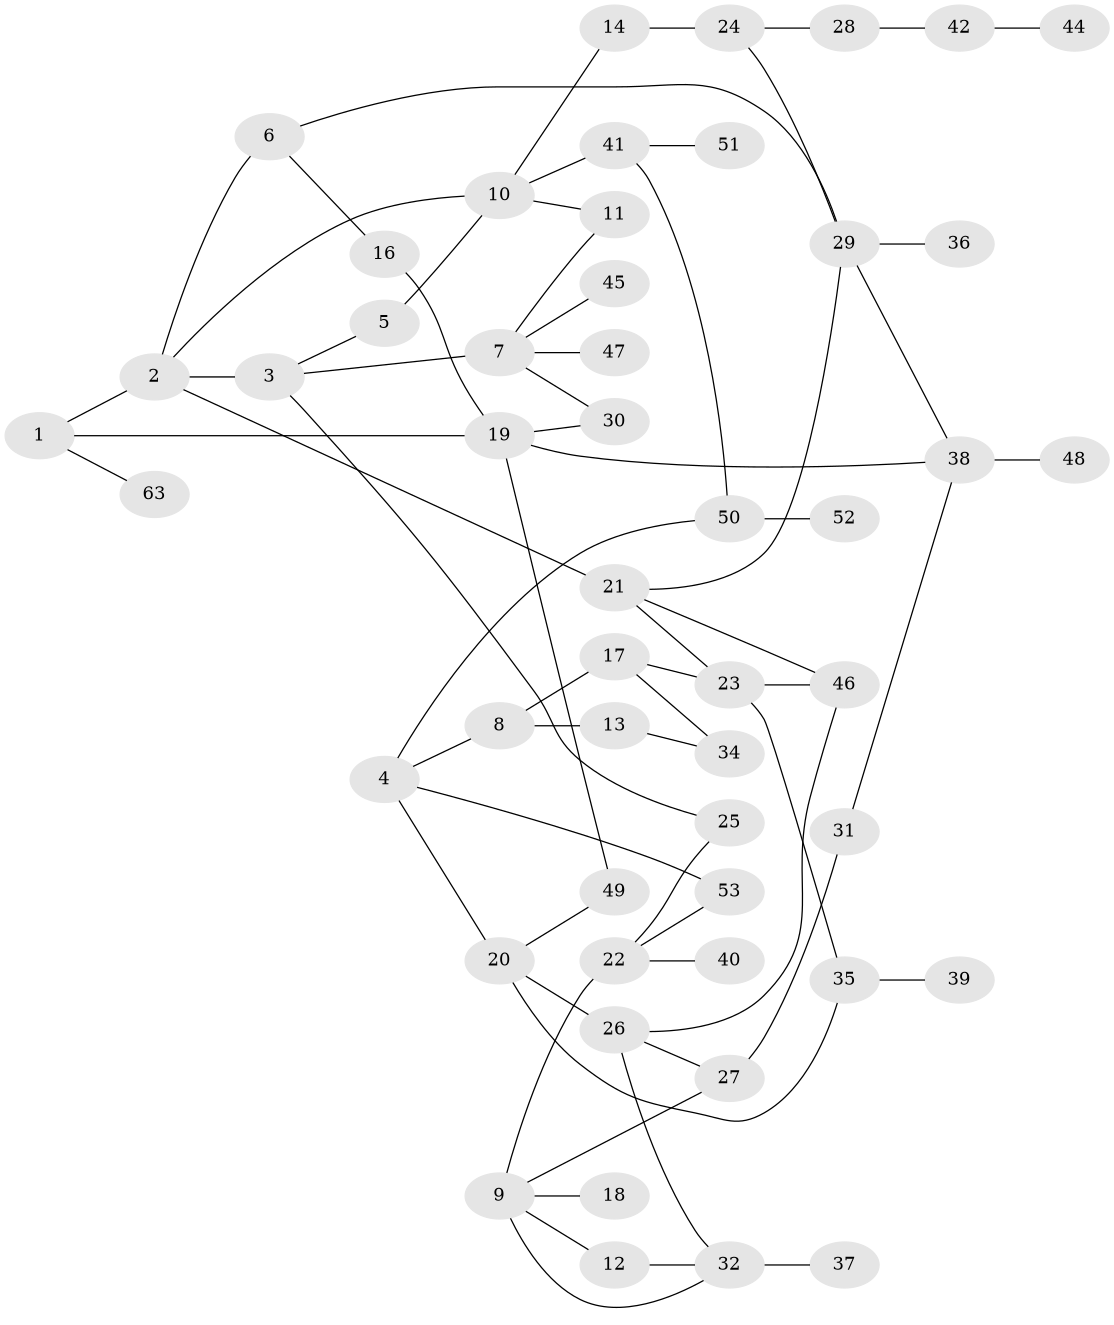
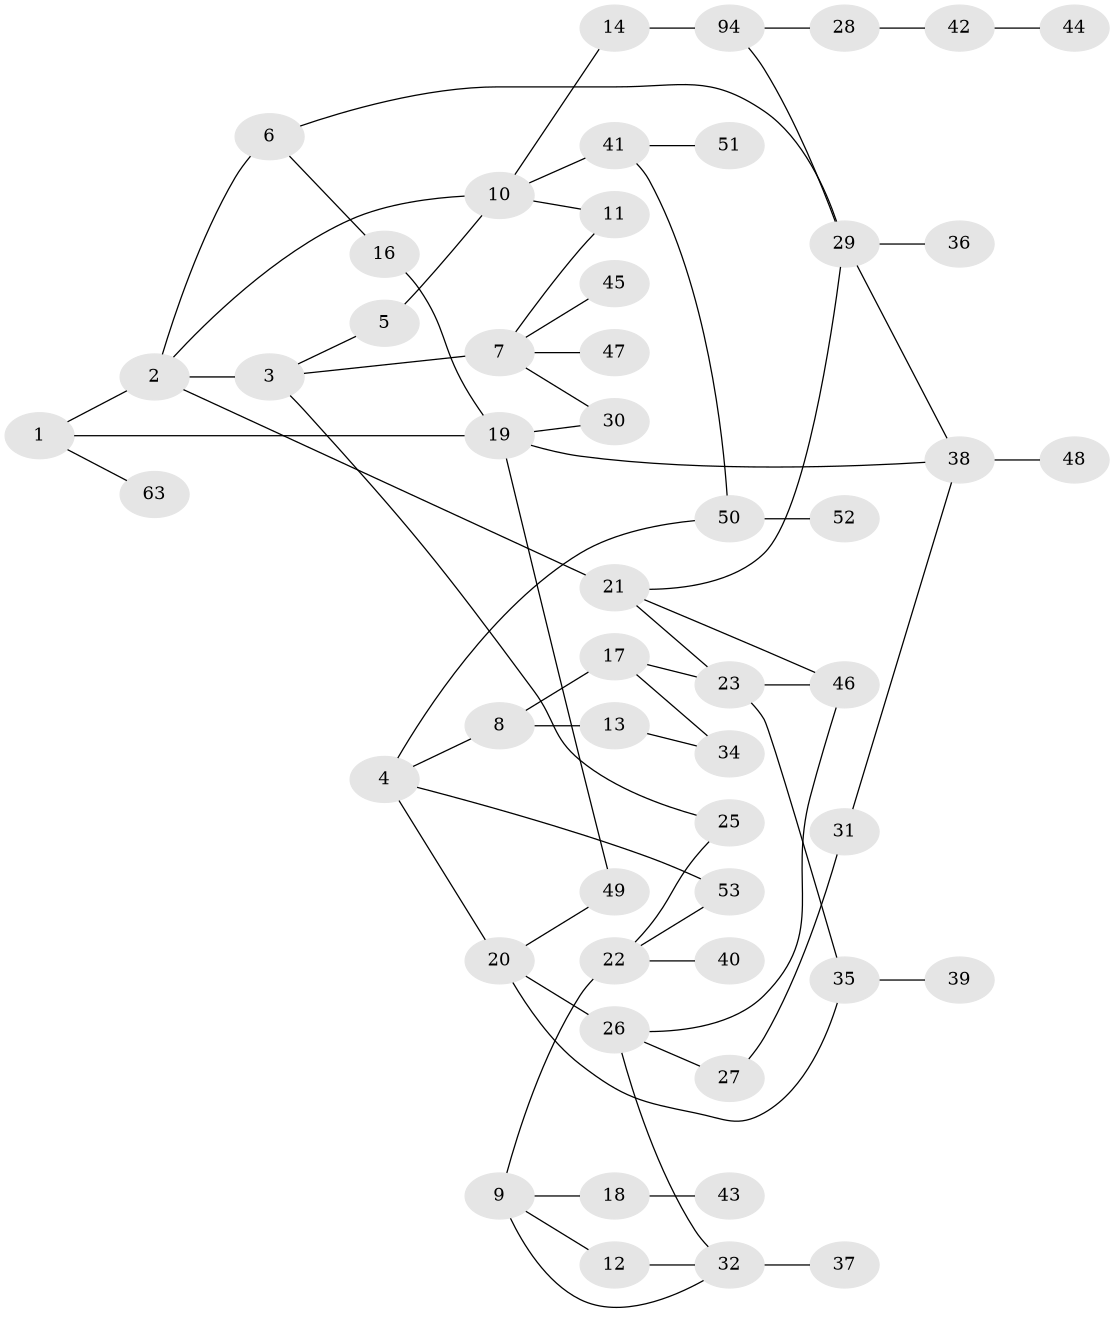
node "24": label "24" -> "94"
edge "27" -- "9": removed
node "43": added
